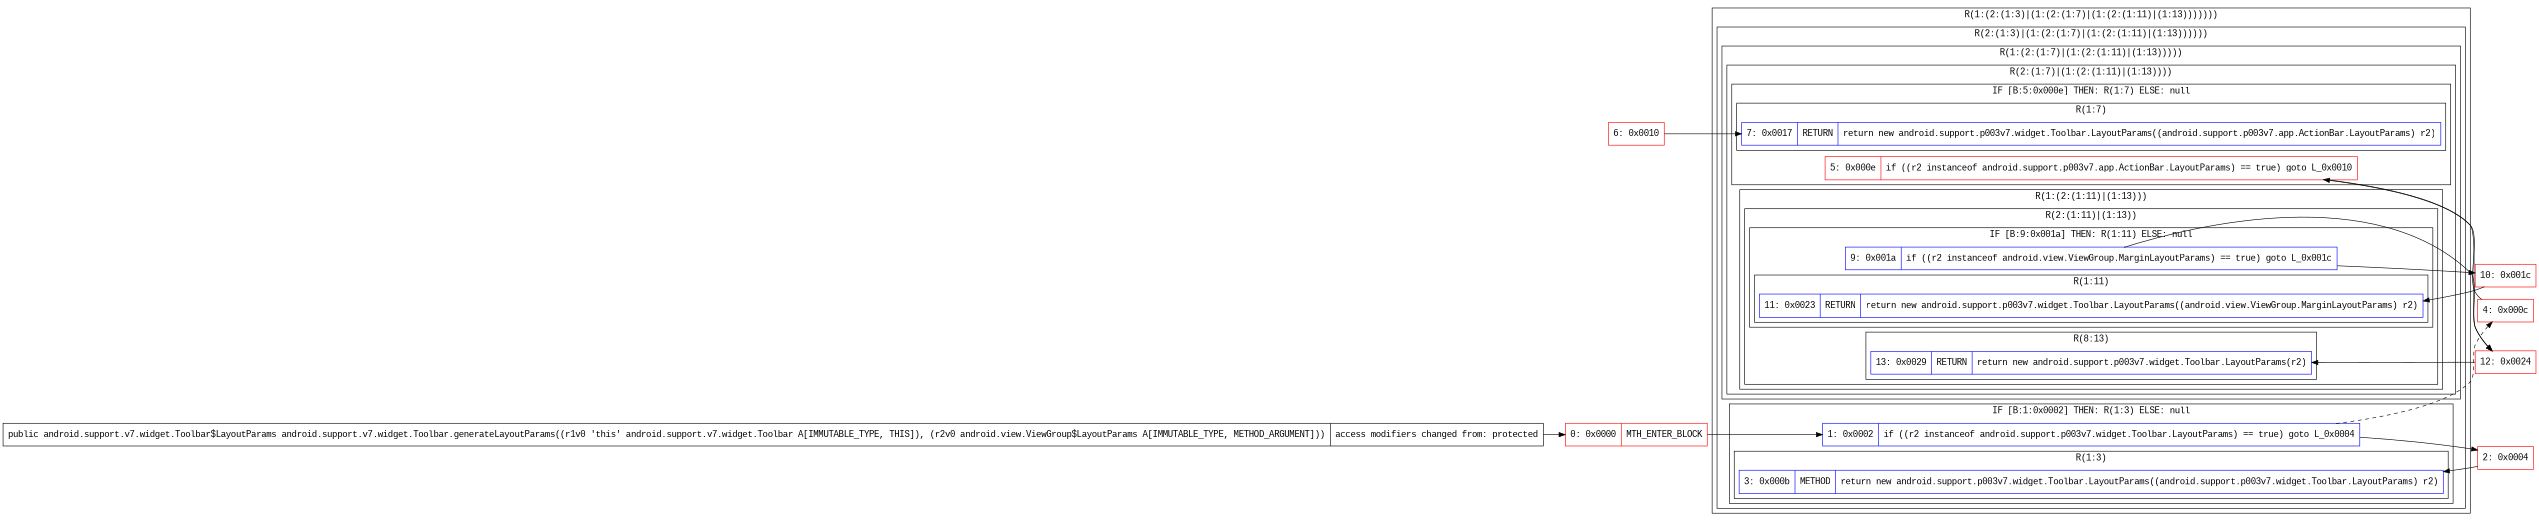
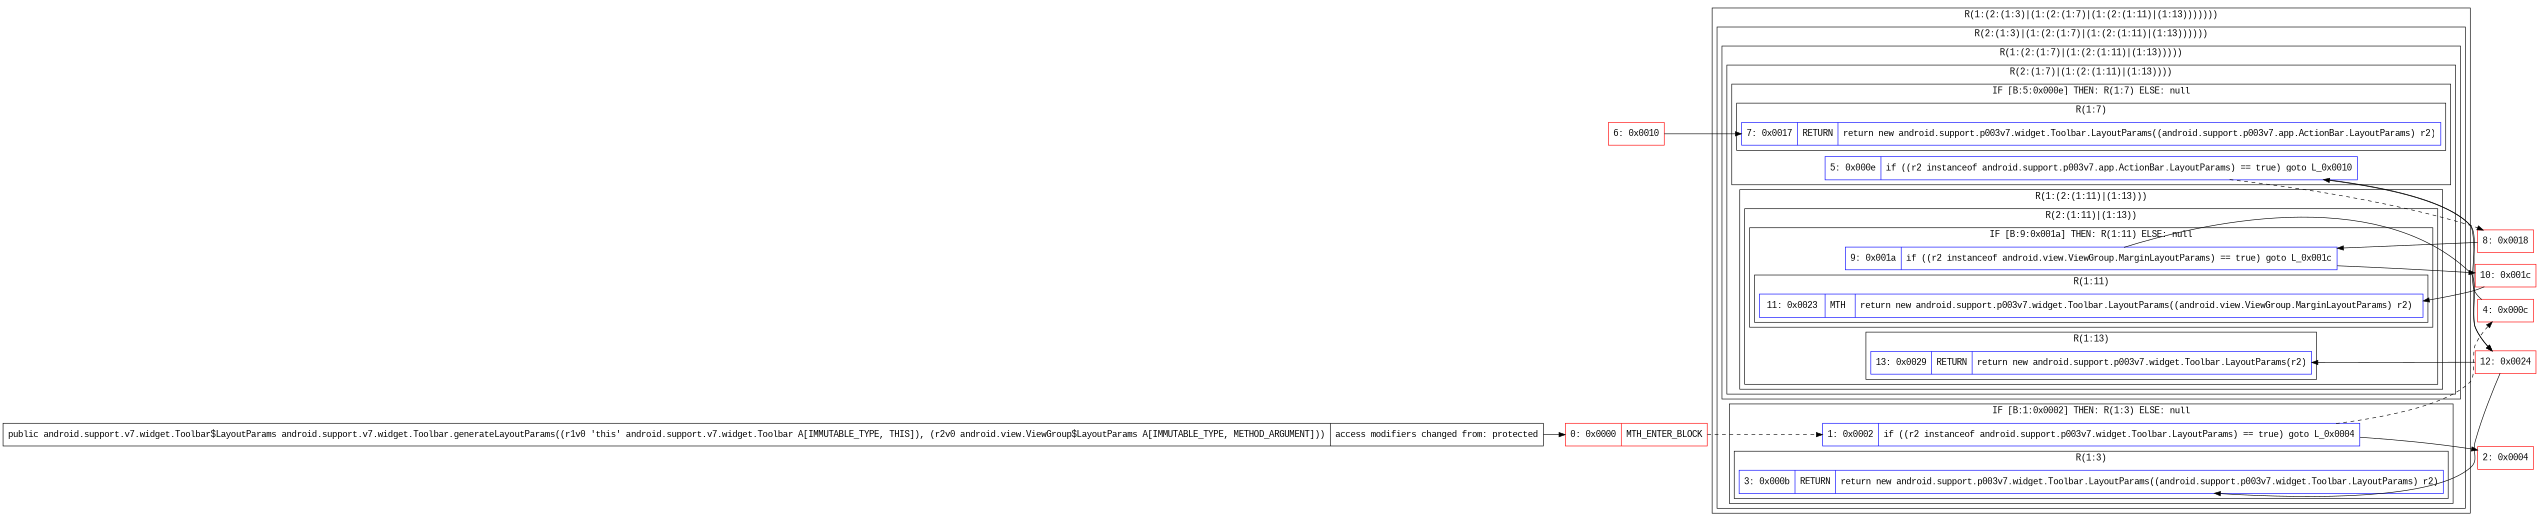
node "5: 0x000e": color red -> blue
node "8: 0x0018": added
node "11: 0x0023": text "RETURN" -> "MTH"
cluster "R(8:13)": label "R(8:13)" -> "R(1:13)"
edge "0: 0x0000" -> "1: 0x0002": style solid -> dashed
edge "2: 0x0004" -> "3: 0x000b": now "12: 0x0024" -> "3: 0x000b"
node "3: 0x000b": text "METHOD" -> "RETURN"
